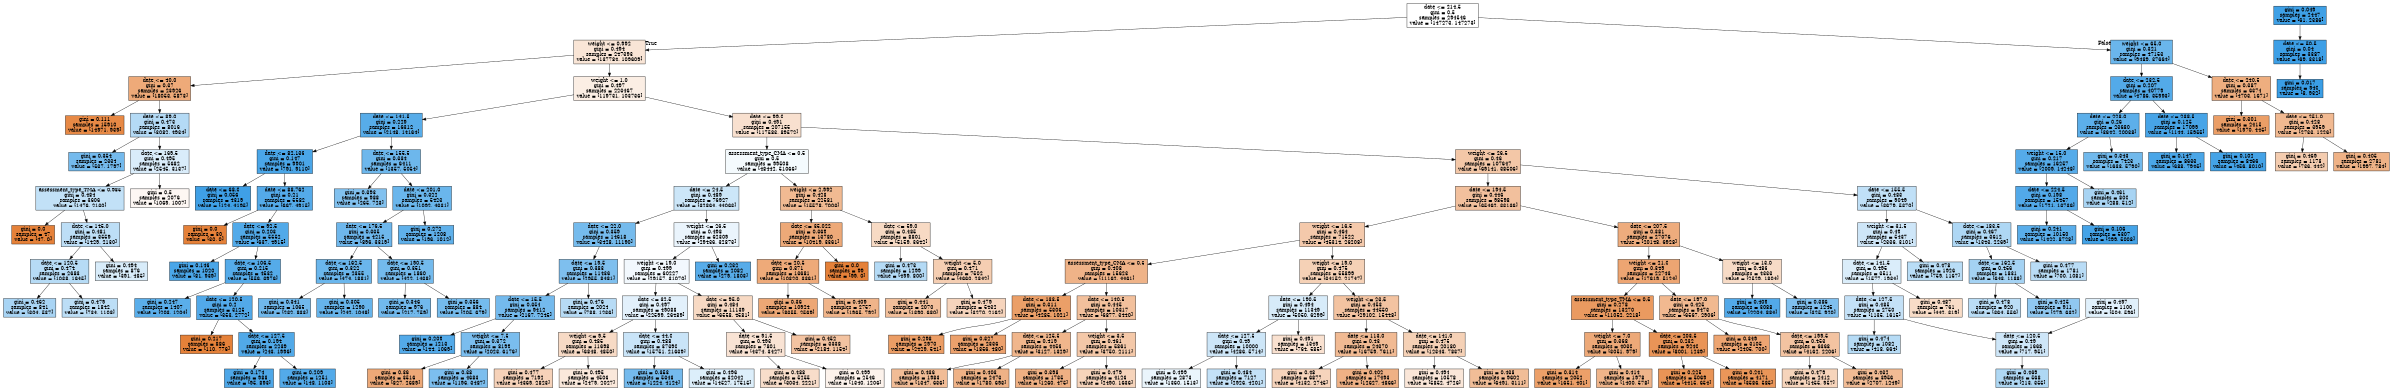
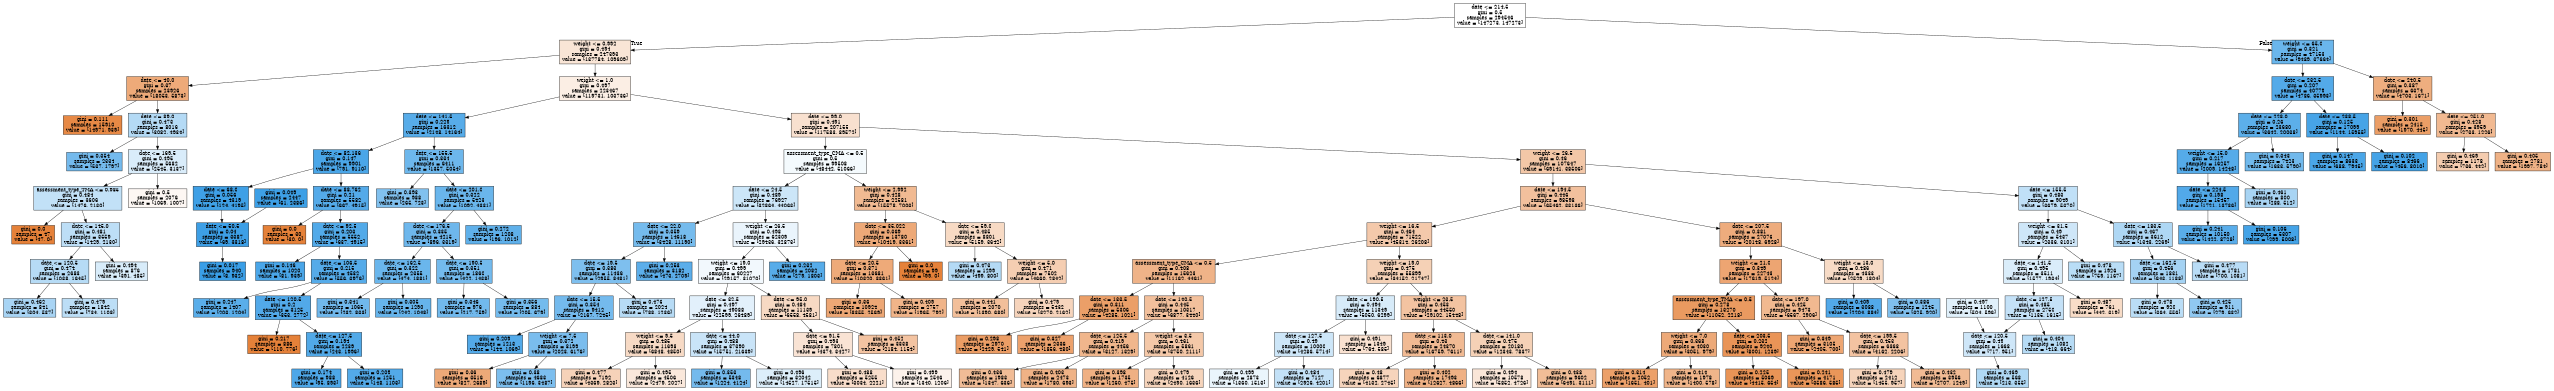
edge "date <= 68.0 gini = 0.056 samples = 4319 value = [124, 4195]" -> "date <= 50.5 gini = 0.04 samples = 3387 value = [69, 3318]": added
node "gini = 0.253 samples = 3182 value = [473, 2709]": added
node "gini = 0.474 samples = 1082 value = [418, 664]": label "gini = 0.474 samples = 1082 value = [418, 664]" -> "gini = 0.404 samples = 1082 value = [418, 664]"
